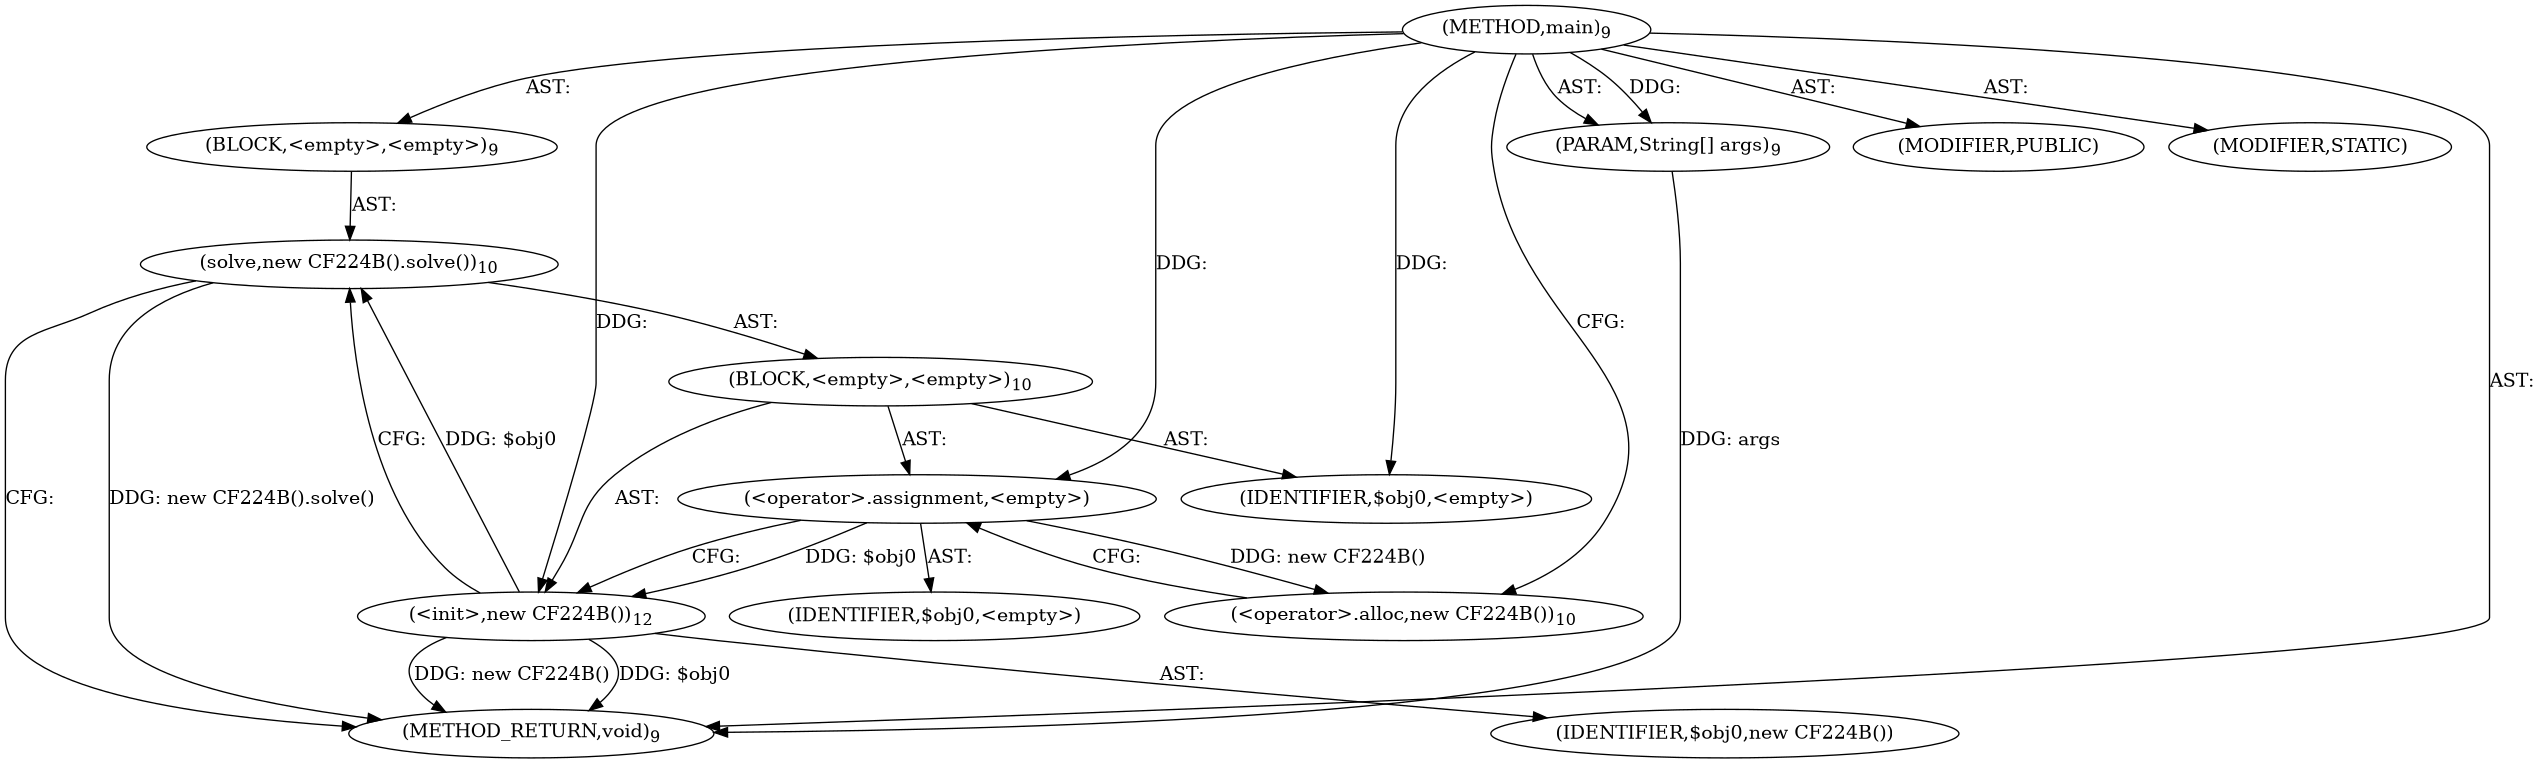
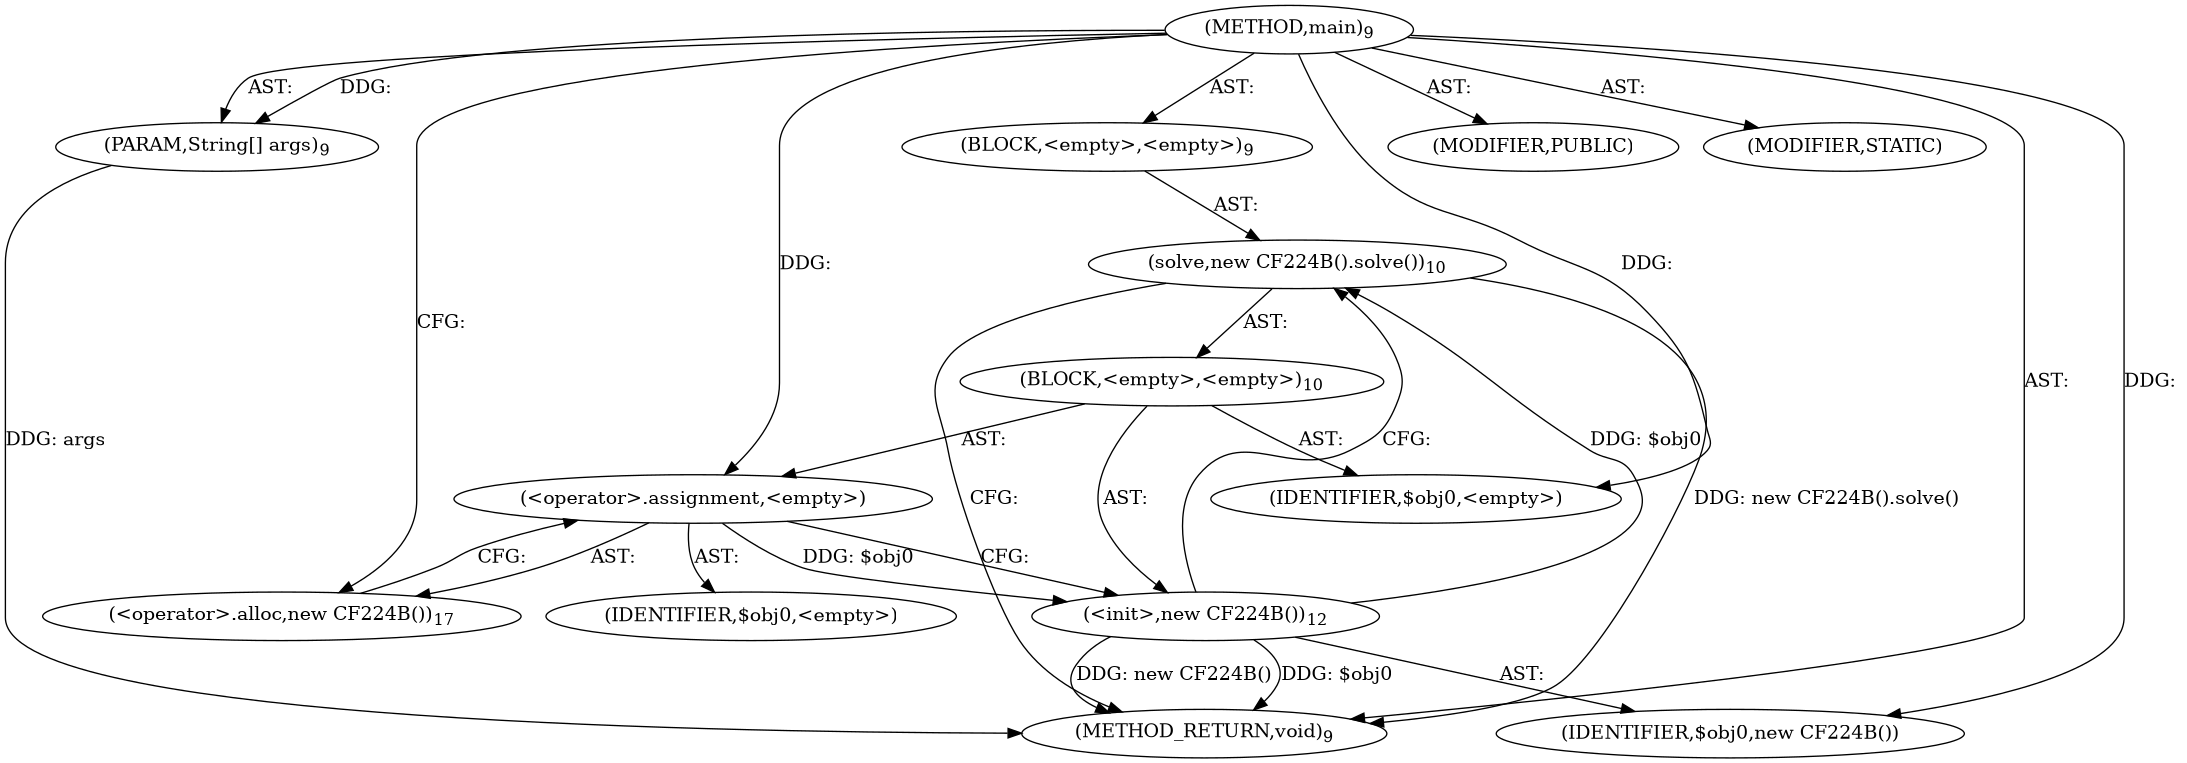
edge "(METHOD,main)" -> "(<init>,new CF224B())": now "(METHOD,main)" -> "(IDENTIFIER,$obj0,new CF224B())"
edge "(<operator>.assignment,<empty>)" -> "(<operator>.alloc,new CF224B())": label "DDG: new CF224B()" -> "AST: "
node "(<operator>.alloc,new CF224B())": text "10" -> "17"
